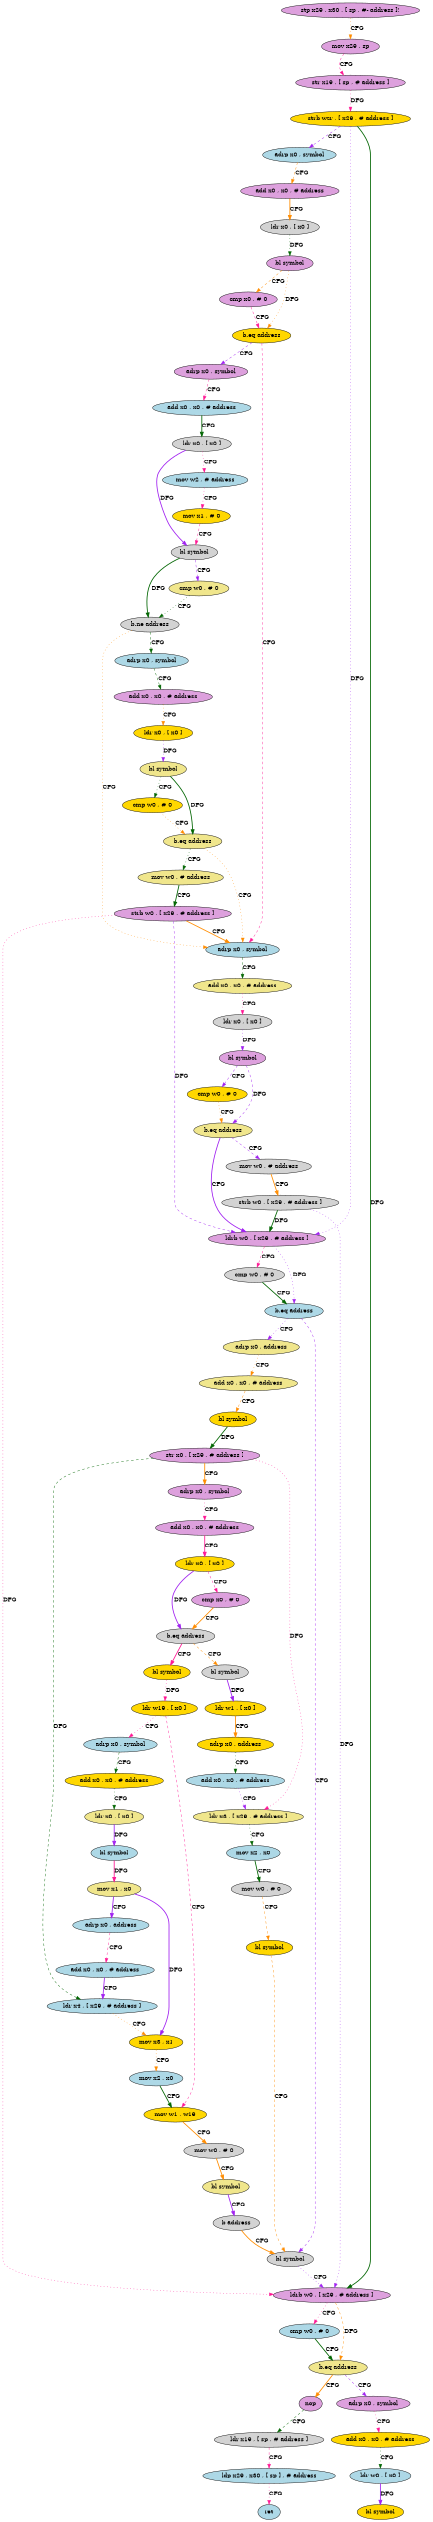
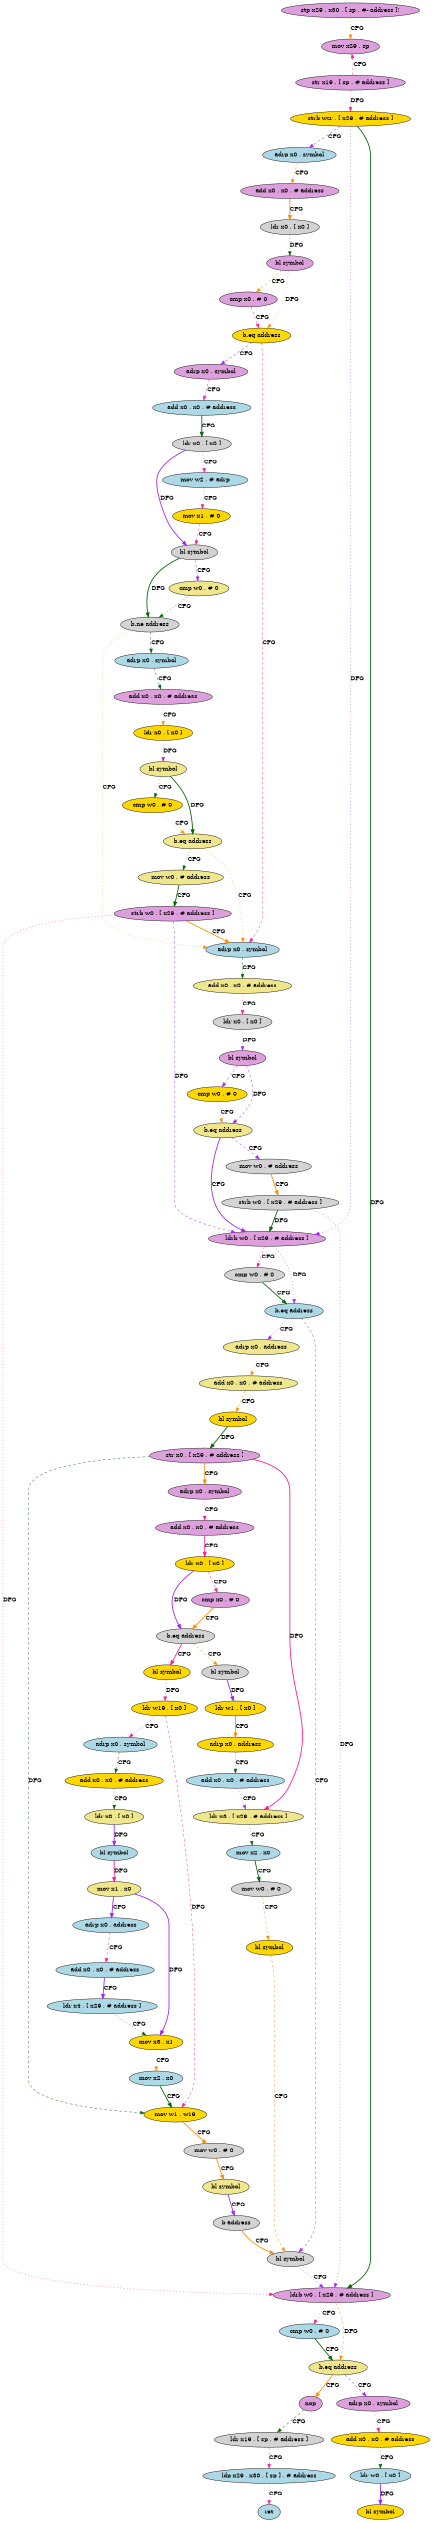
edge "mov x29 , sp" -> "str x19 , [ sp , # address ]": reversed
node "mov w2 , # address": label "mov w2 , # address" -> "mov w2 , # adrp"
edge "str x0 , [ x29 , # address ]" -> "ldr x3 , [ x29 , # address ]": style dotted -> bold
edge "str x0 , [ x29 , # address ]" -> "ldr x4 , [ x29 , # address ]": now "str x0 , [ x29 , # address ]" -> "mov w1 , w19"
edge "ldr w19 , [ x0 ]" -> "mov w1 , w19": label "CFG" -> "DFG"
edge "ldr x4 , [ x29 , # address ]" -> "mov x3 , x1": color darkorange -> darkgreen
